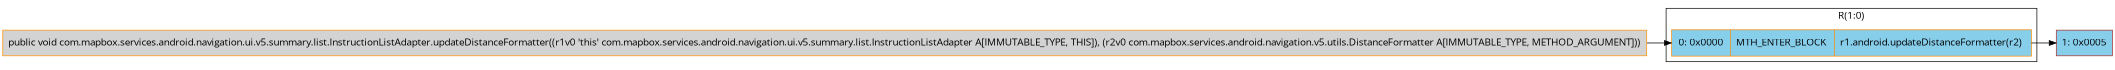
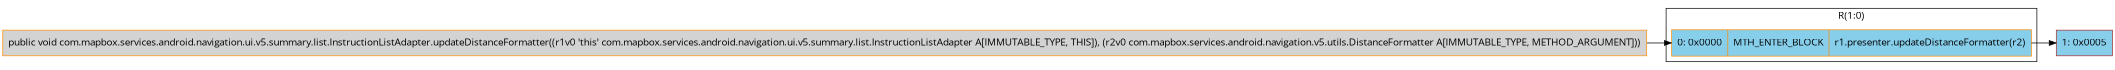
node "0: 0x0000": text "r1.android.updateDistanceFormatter(r2)" -> "r1.presenter.updateDistanceFormatter(r2)"
